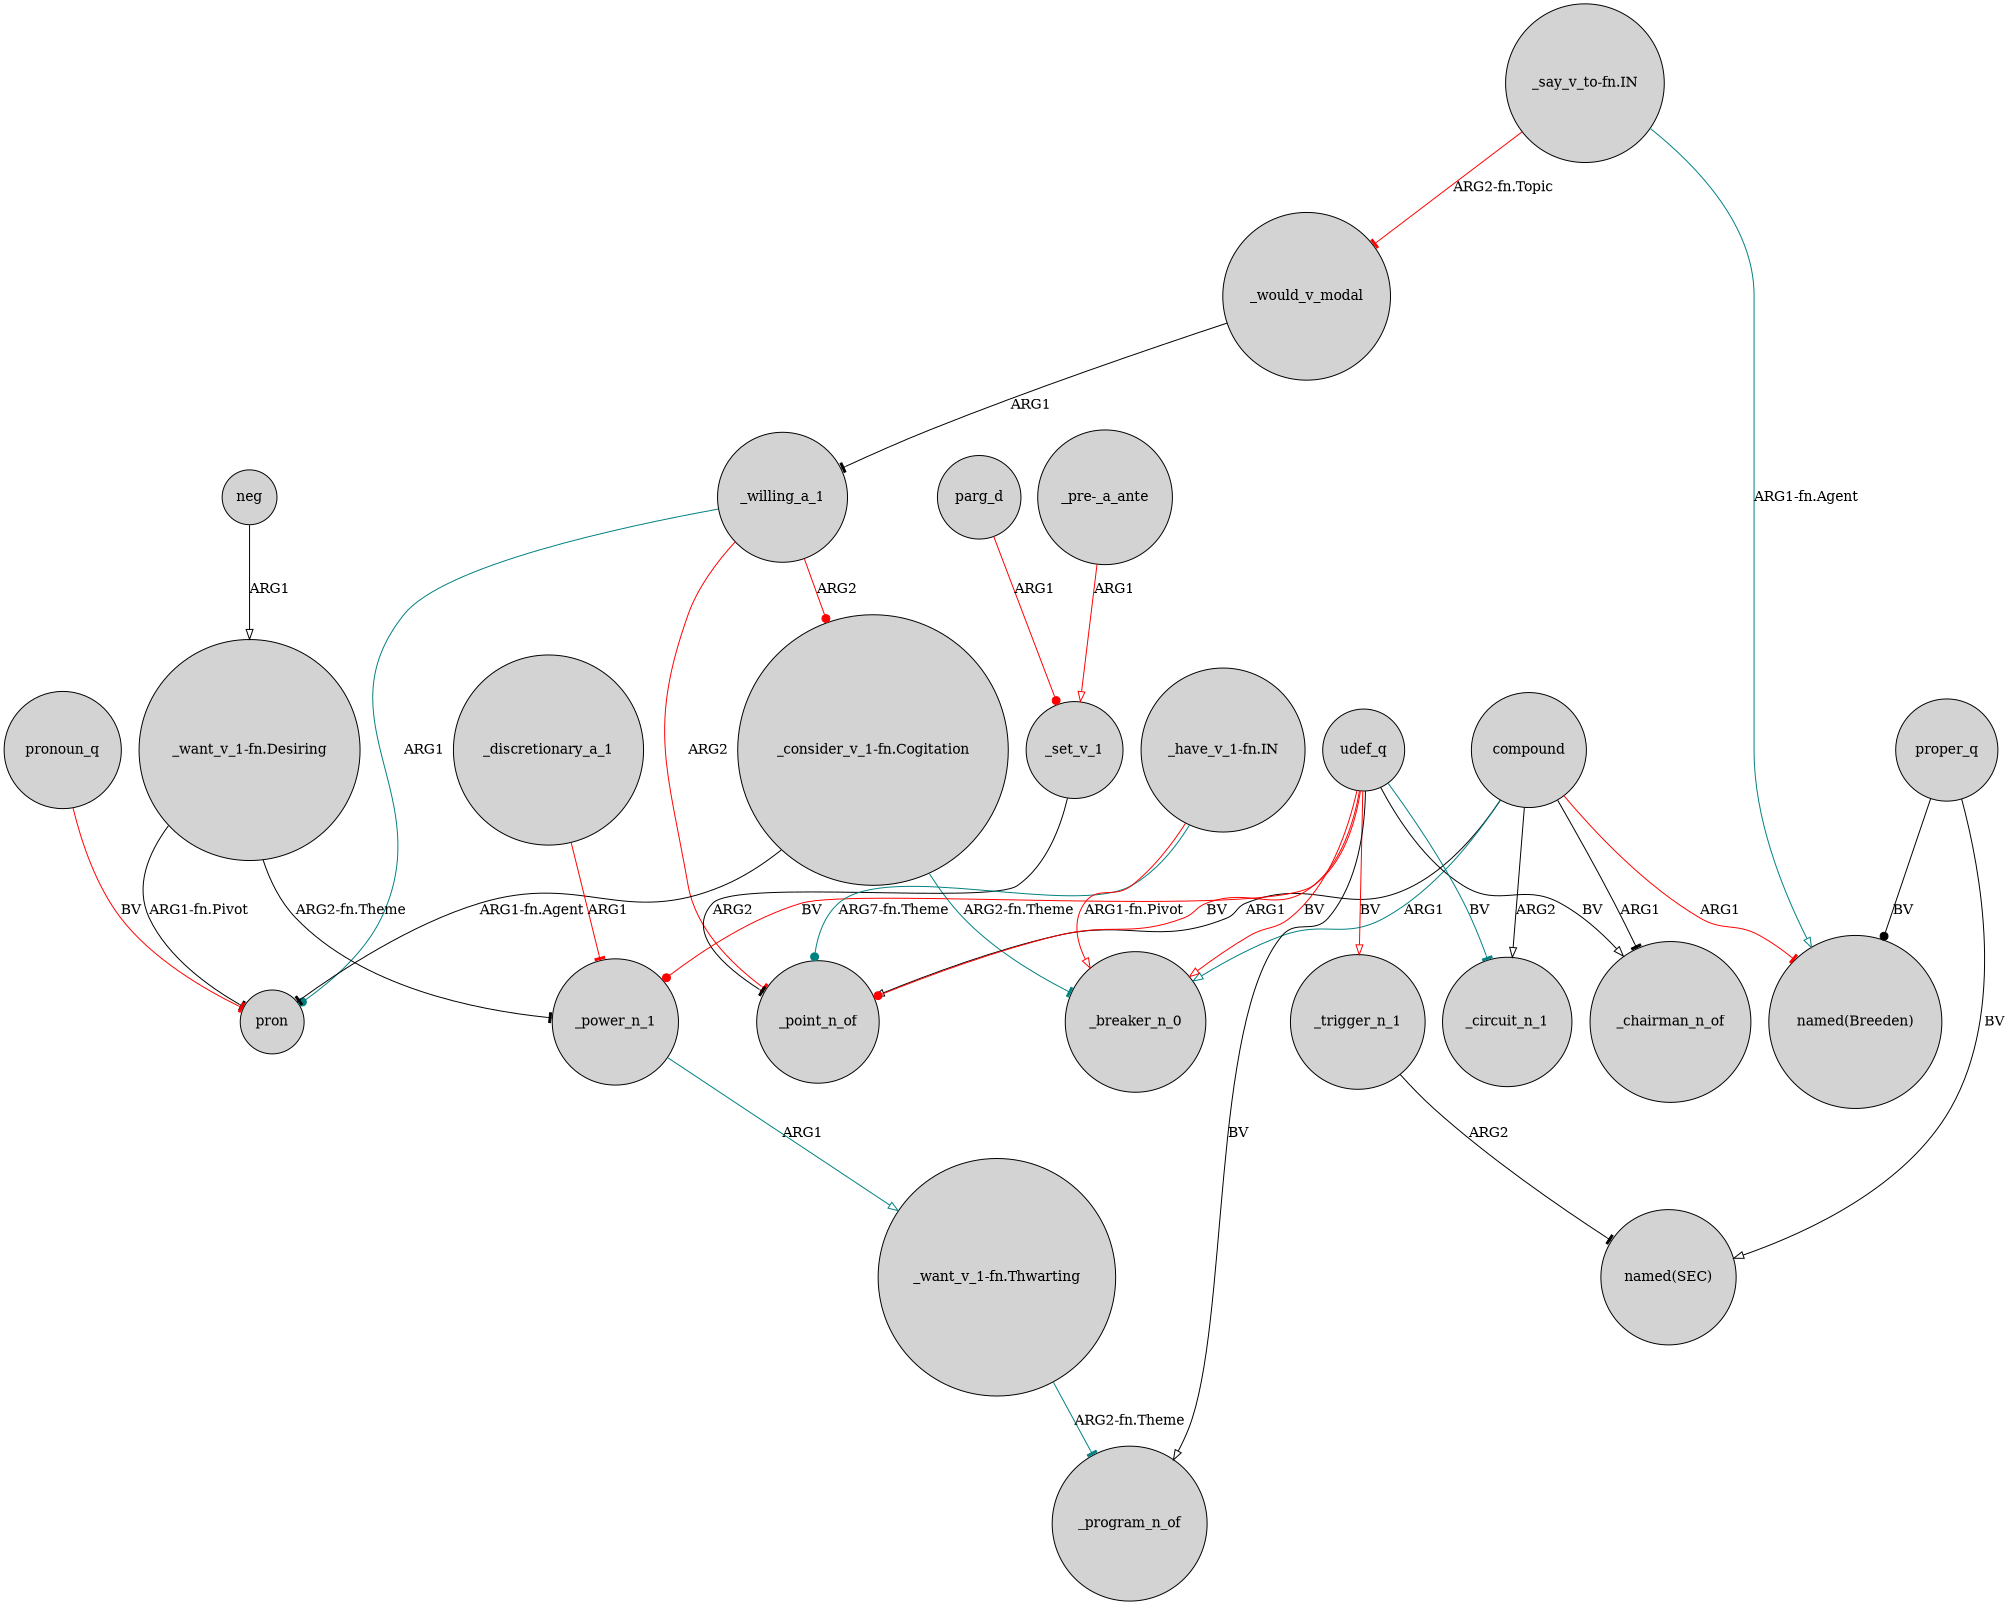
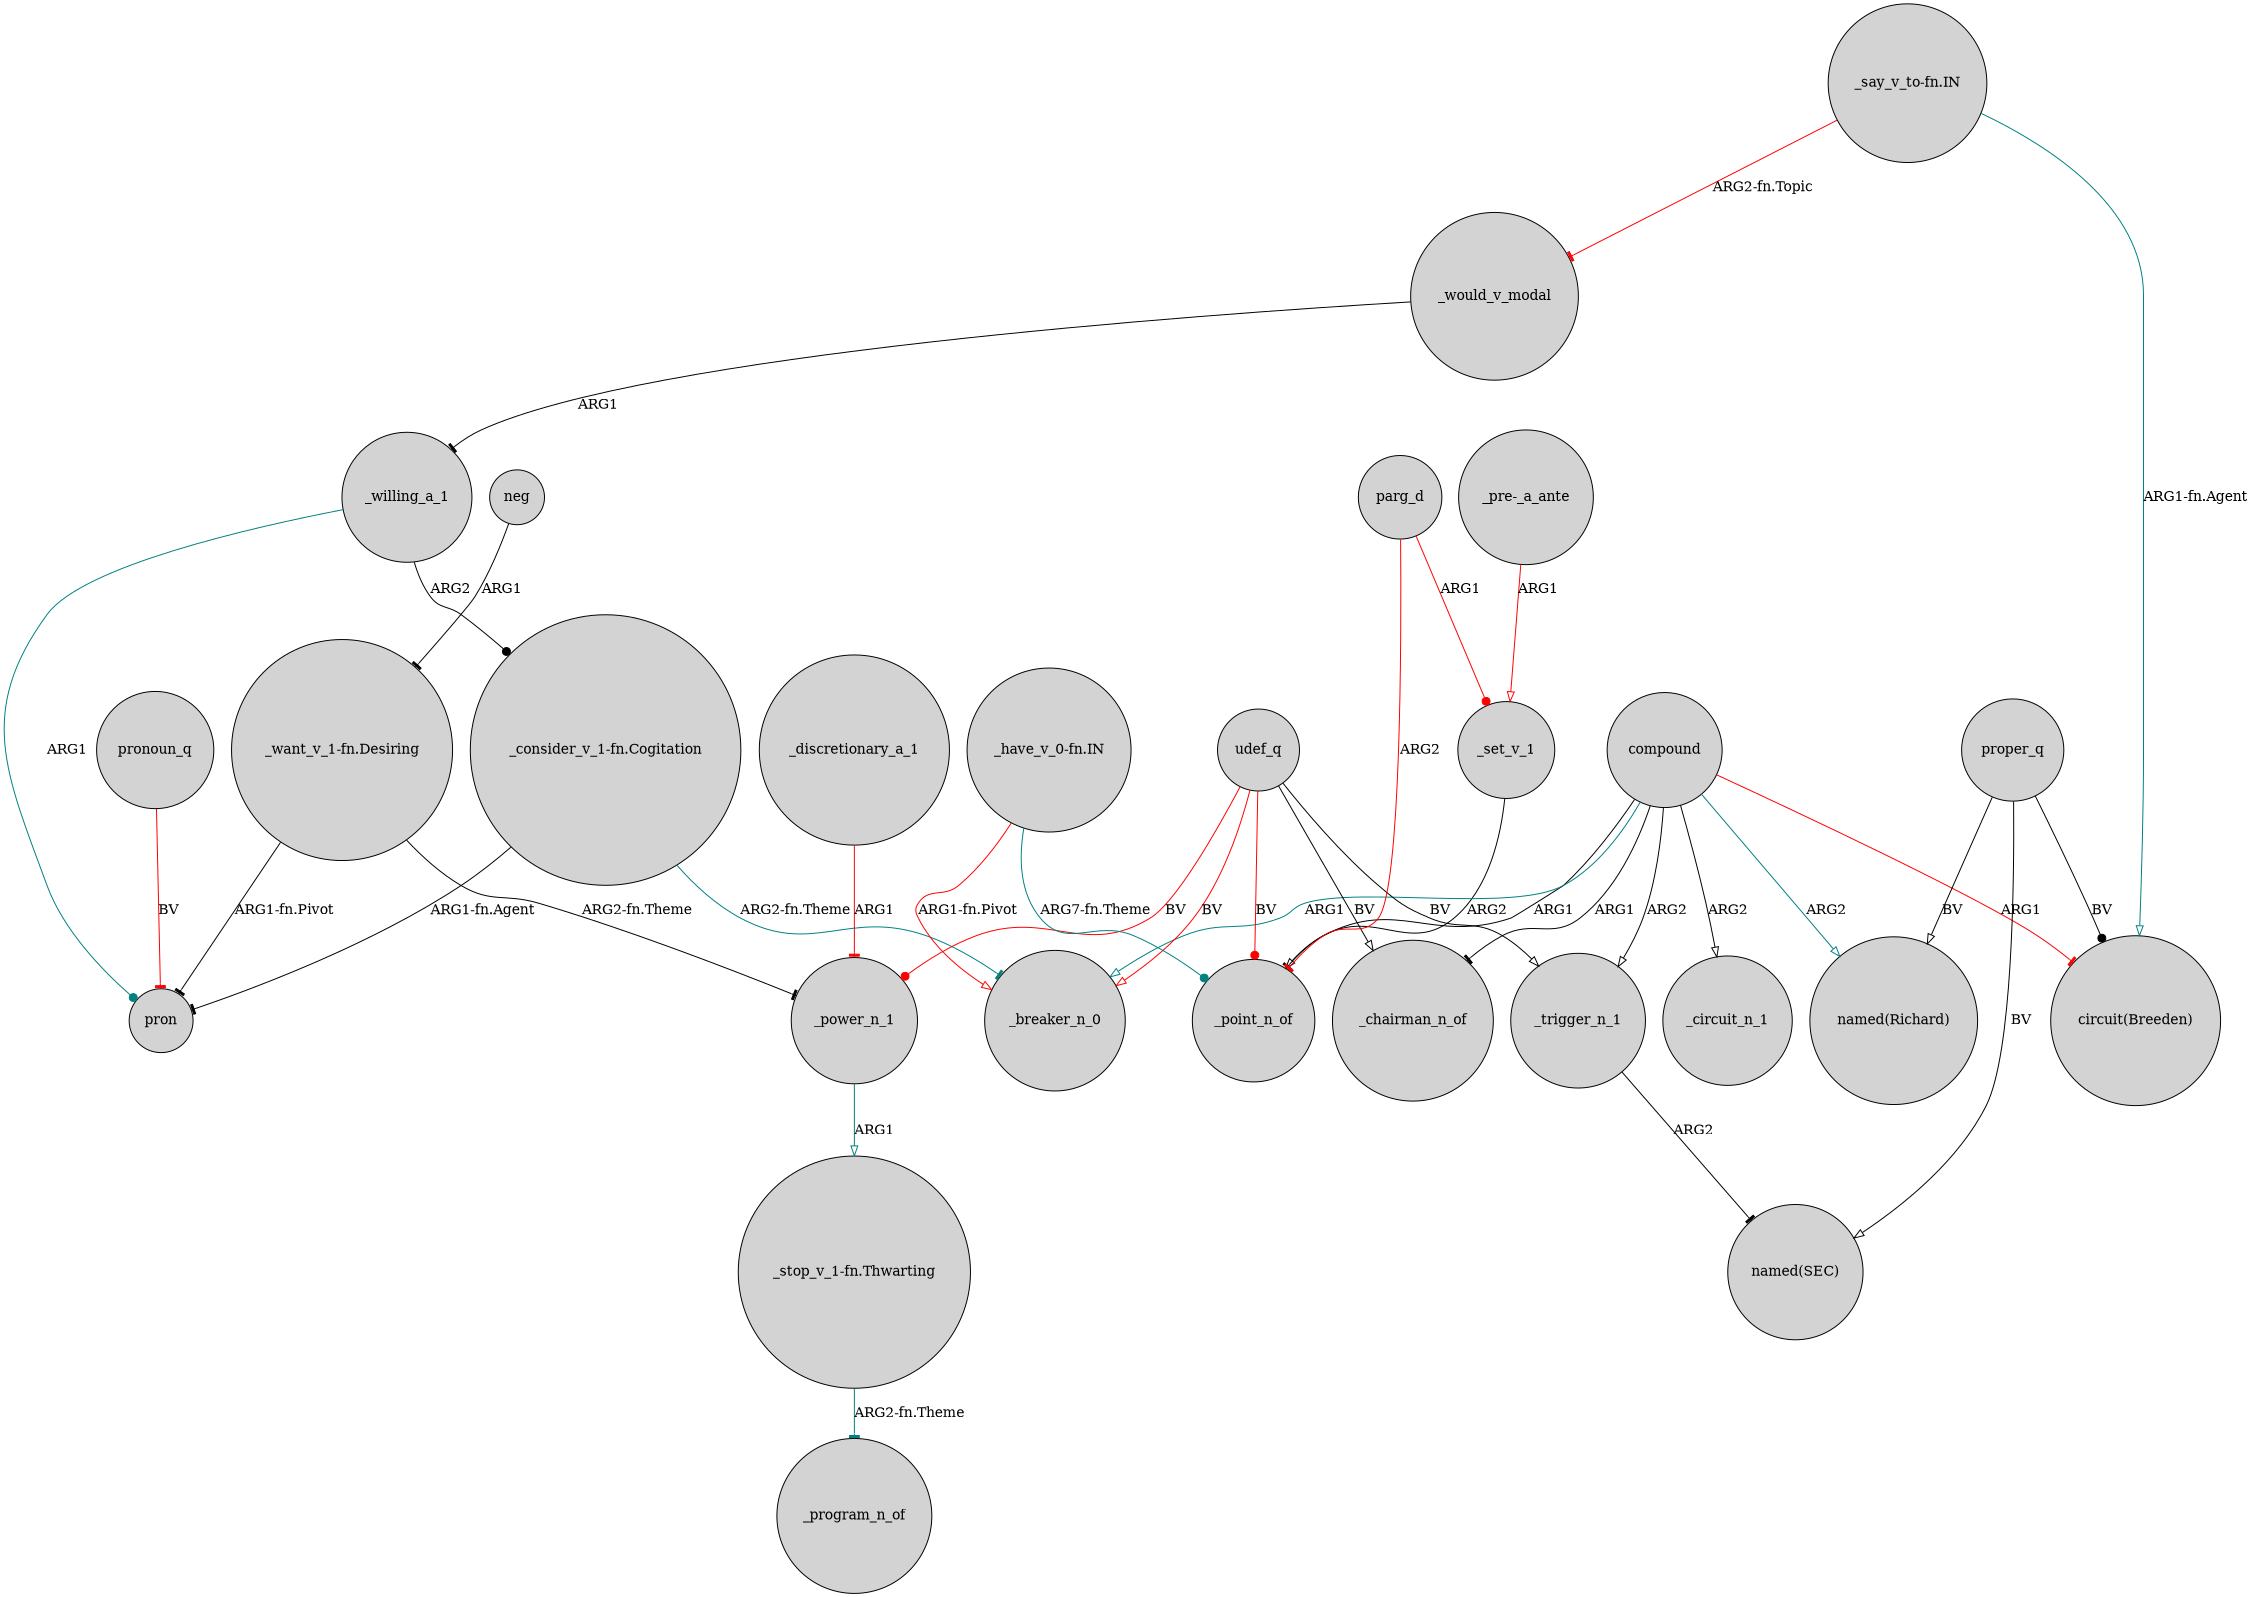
edge "neg" -> "_want_v_1-fn.Desiring": arrowhead onormal -> tee
edge "_willing_a_1" -> "_consider_v_1-fn.Cogitation": color red -> black
node "_have_v_1-fn.IN": label "_have_v_1-fn.IN" -> "_have_v_0-fn.IN"
edge "_willing_a_1" -> "_point_n_of": now "parg_d" -> "_point_n_of"
edge "udef_q" -> "_circuit_n_1": removed, label "BV"
edge "udef_q" -> "_trigger_n_1": color red -> black
edge "compound" -> "_trigger_n_1": added, label "ARG2"
node "named(Richard)": added
node "named(Breeden)": label "named(Breeden)" -> "circuit(Breeden)"
edge "udef_q" -> "_program_n_of": removed, label "BV"
node "_want_v_1-fn.Thwarting": label "_want_v_1-fn.Thwarting" -> "_stop_v_1-fn.Thwarting"
